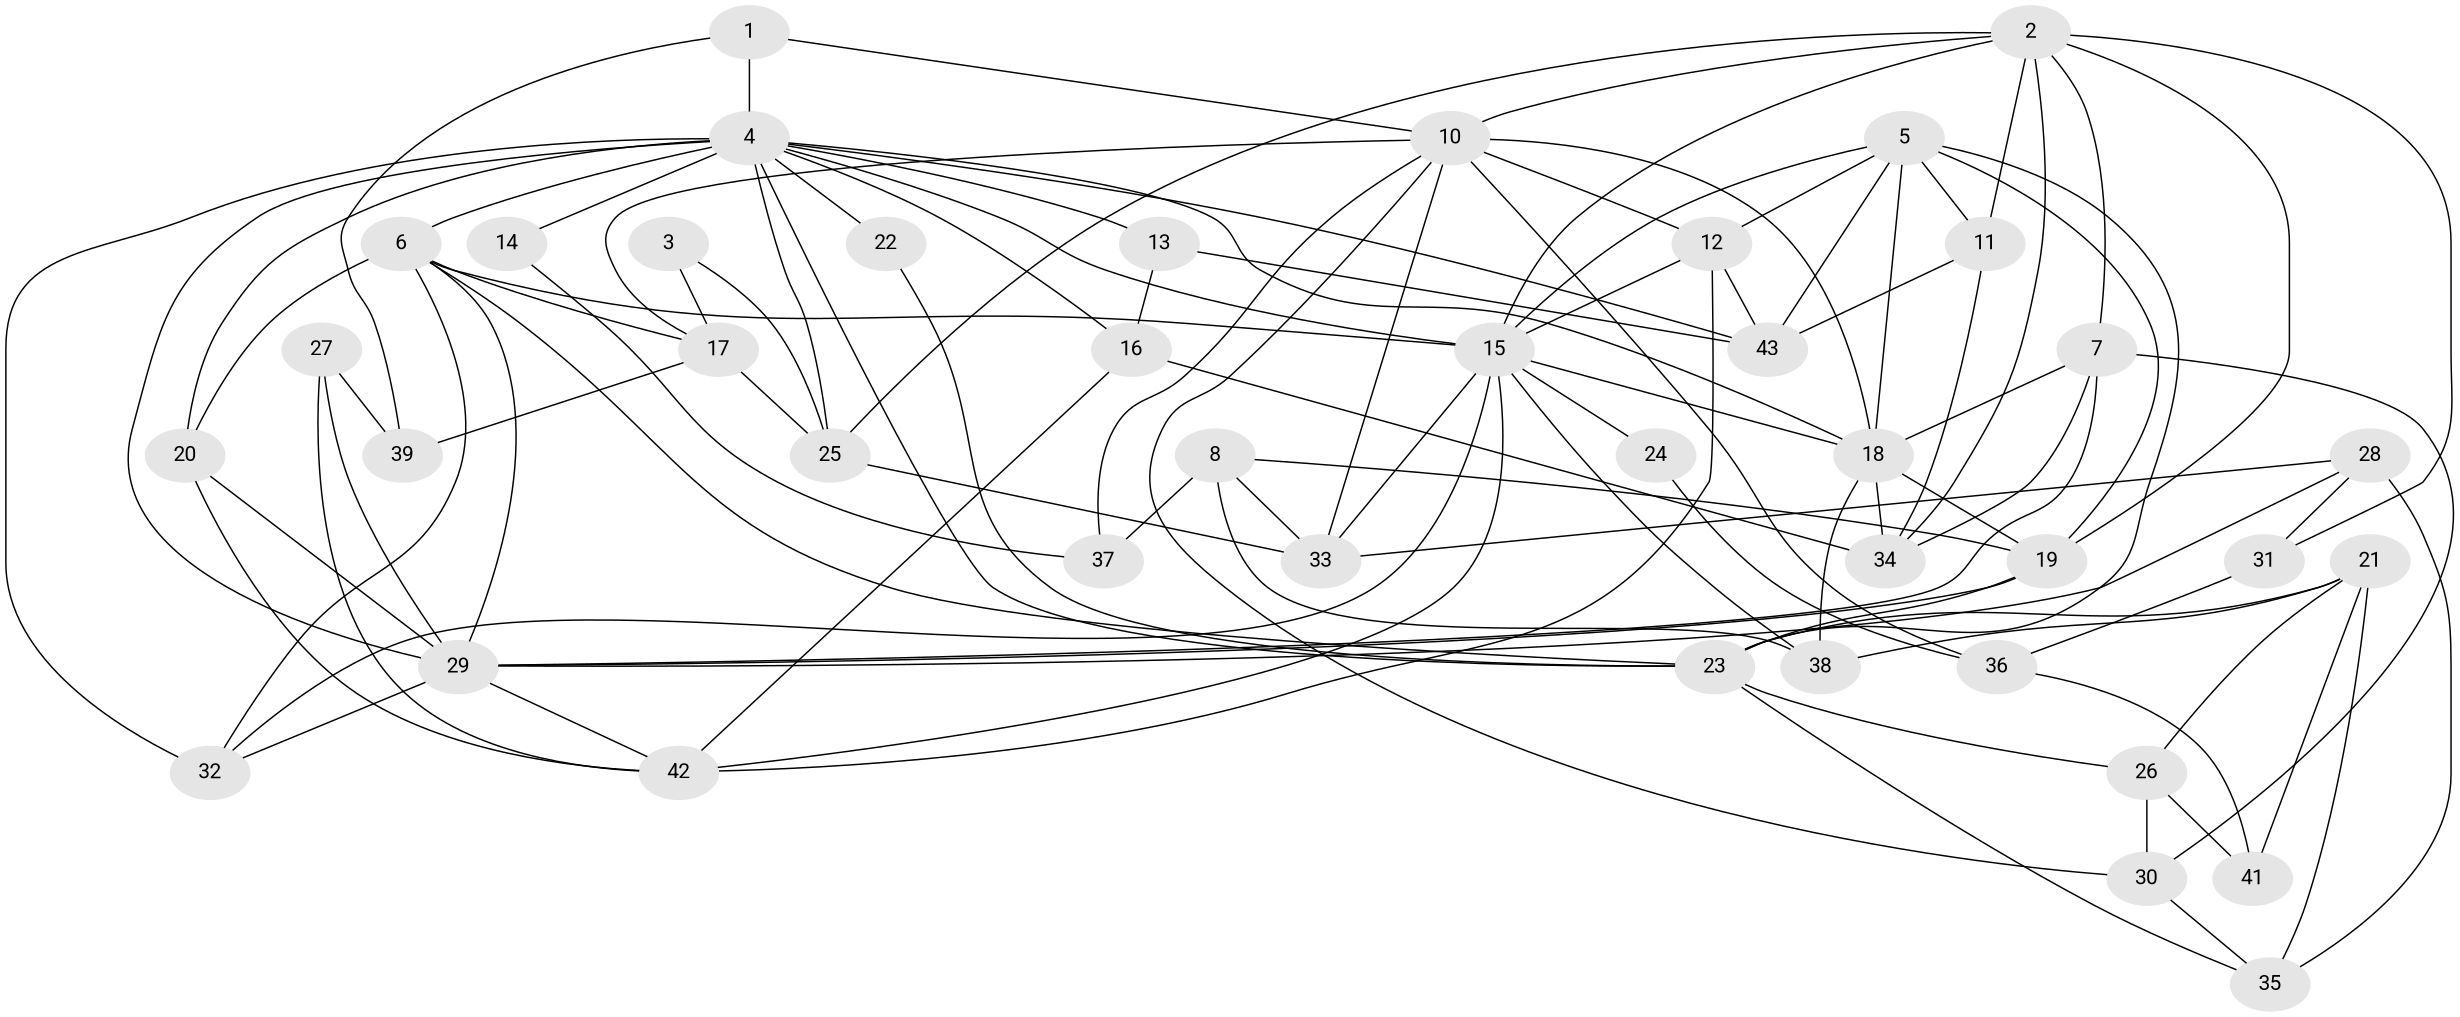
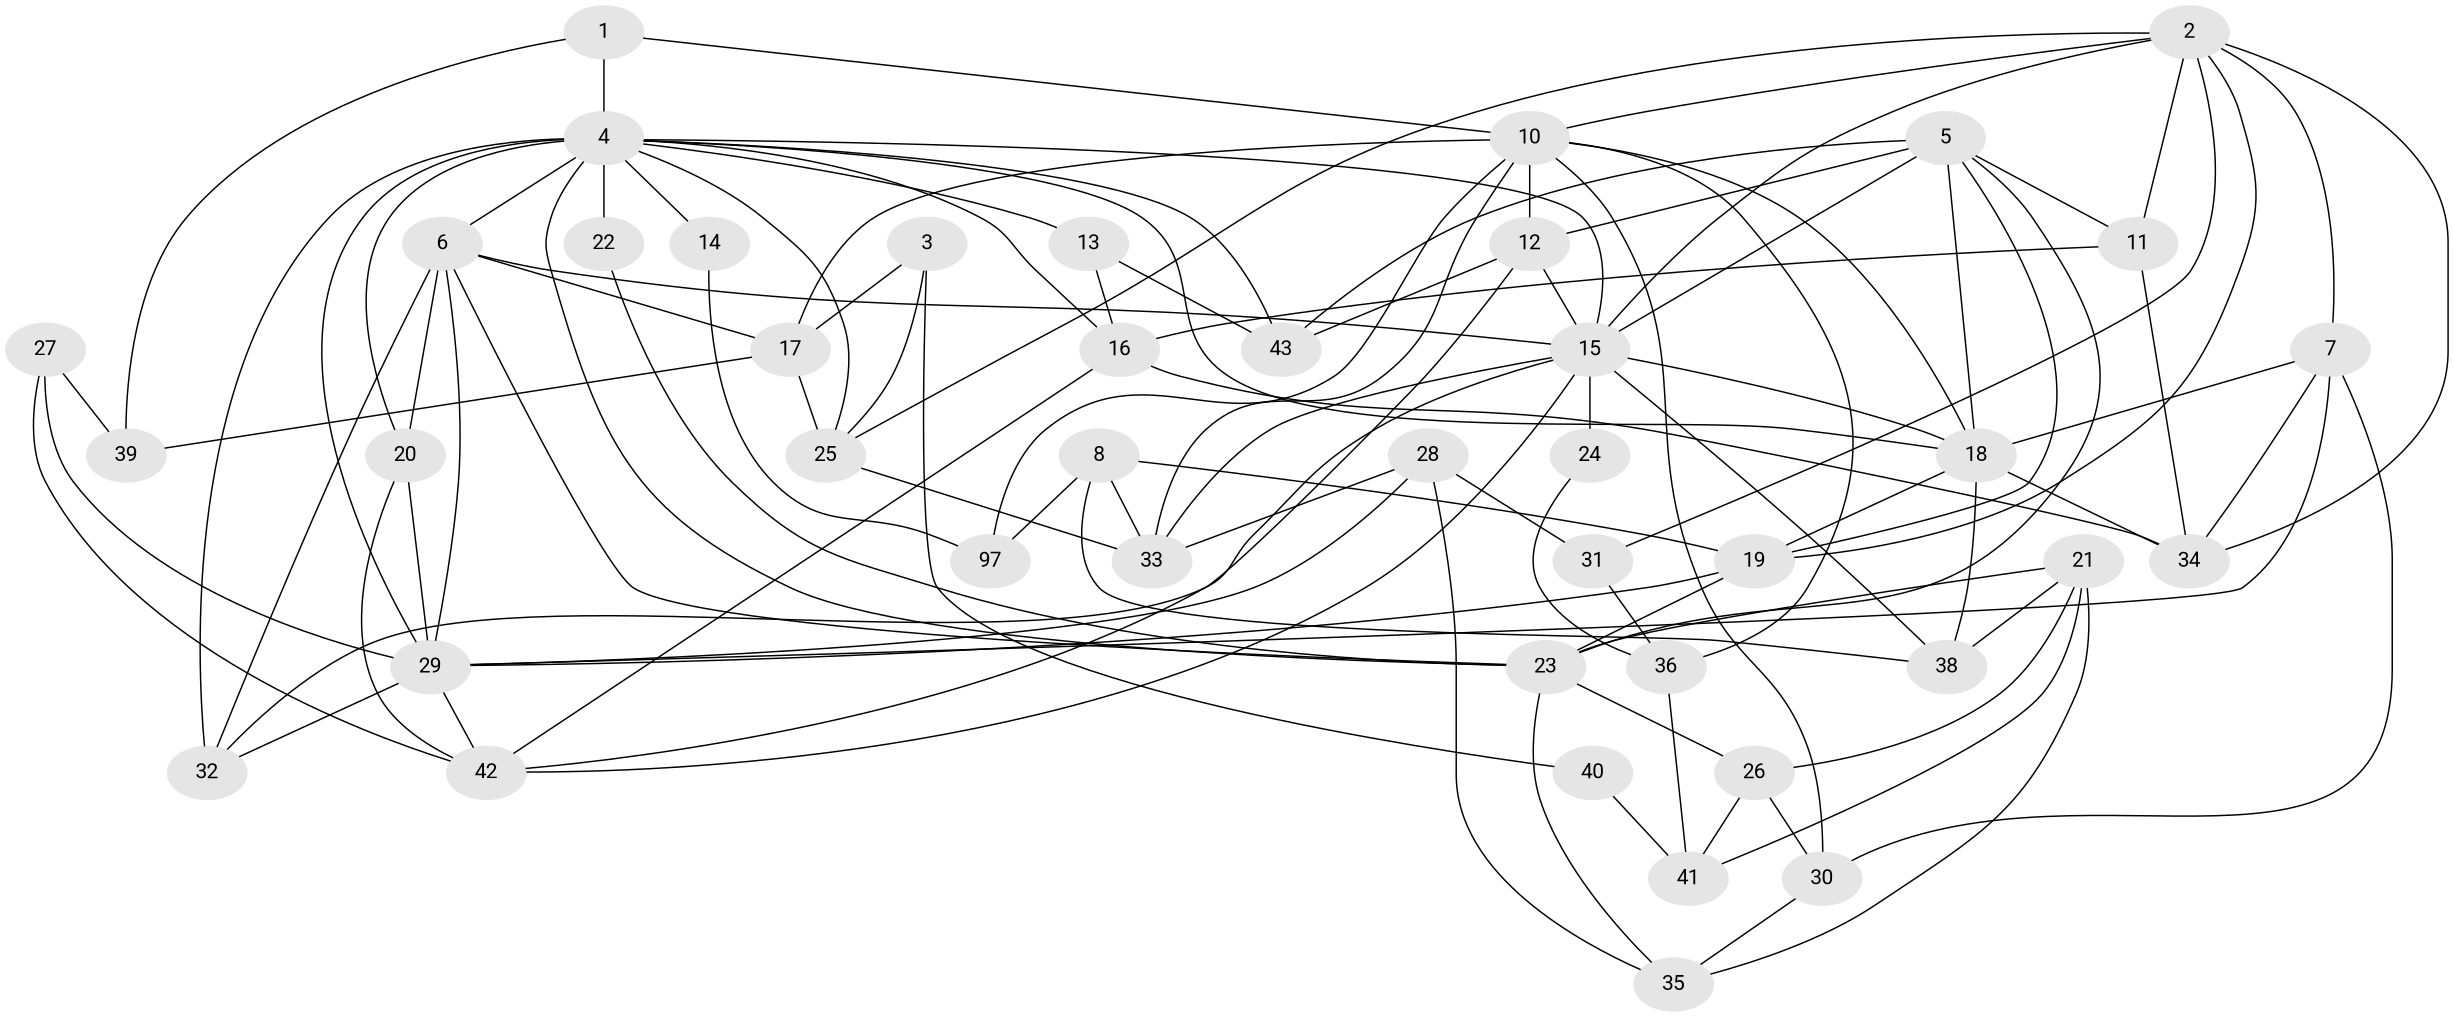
edge "11" -- "43": now "11" -- "16"
node "37": label "37" -> "97"
node "40": added
